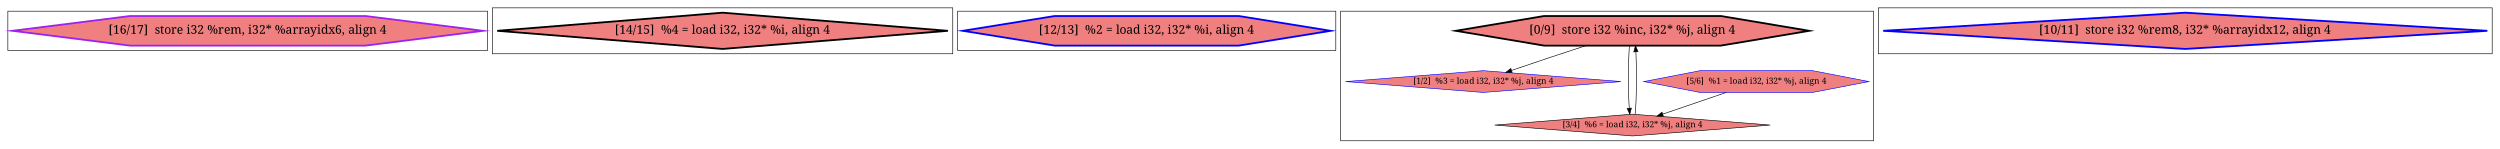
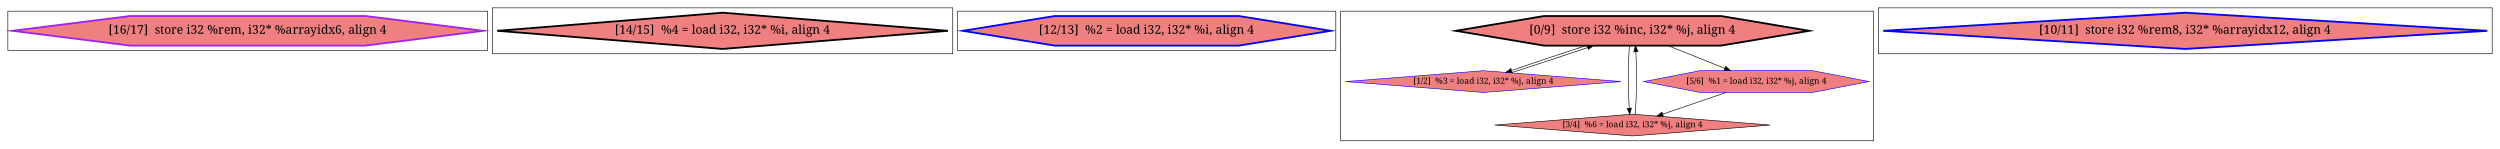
edge "[0/9]  store i32 %inc, i32* %j, align 4" -> "[5/6]  %1 = load i32, i32* %j, align 4": added
edge "[1/2]  %3 = load i32, i32* %j, align 4" -> "[0/9]  store i32 %inc, i32* %j, align 4": added
